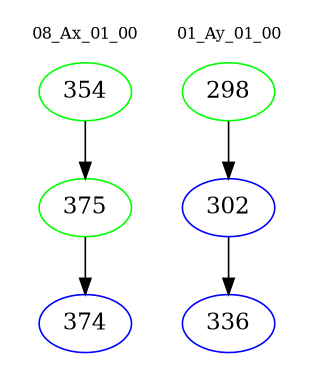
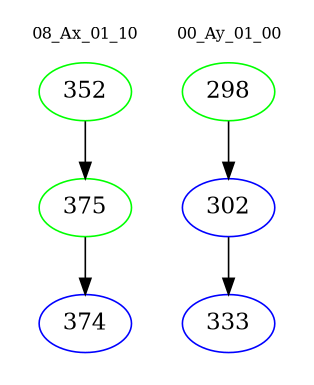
cluster "08_Ax_01_00": label "08_Ax_01_00" -> "08_Ax_01_10"
cluster "01_Ay_01_00": label "01_Ay_01_00" -> "00_Ay_01_00"
node "354": label "354" -> "352"
node "336": label "336" -> "333"
